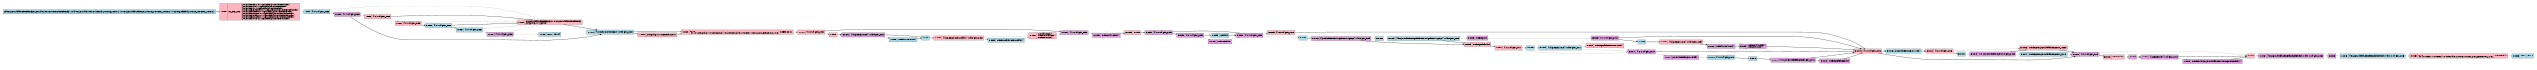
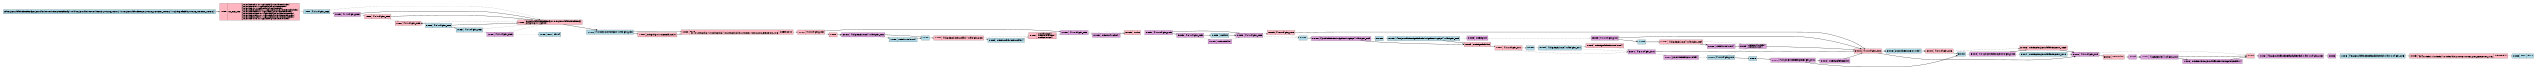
edge "4: 0x004e" -> "5: 0x0050": reversed
edge "23: 0x00b0" -> "24: 0x00b1": removed
edge "2: 0x004a" -> "10: 0x0065": now "2: 0x004a" -> "9: 0x0058"
edge "49: 0x011e" -> "51: 0x0123": now "49: 0x011e" -> "54: 0x012b"
edge "61: 0x0143" -> "62: 0x0145": style dashed -> bold
